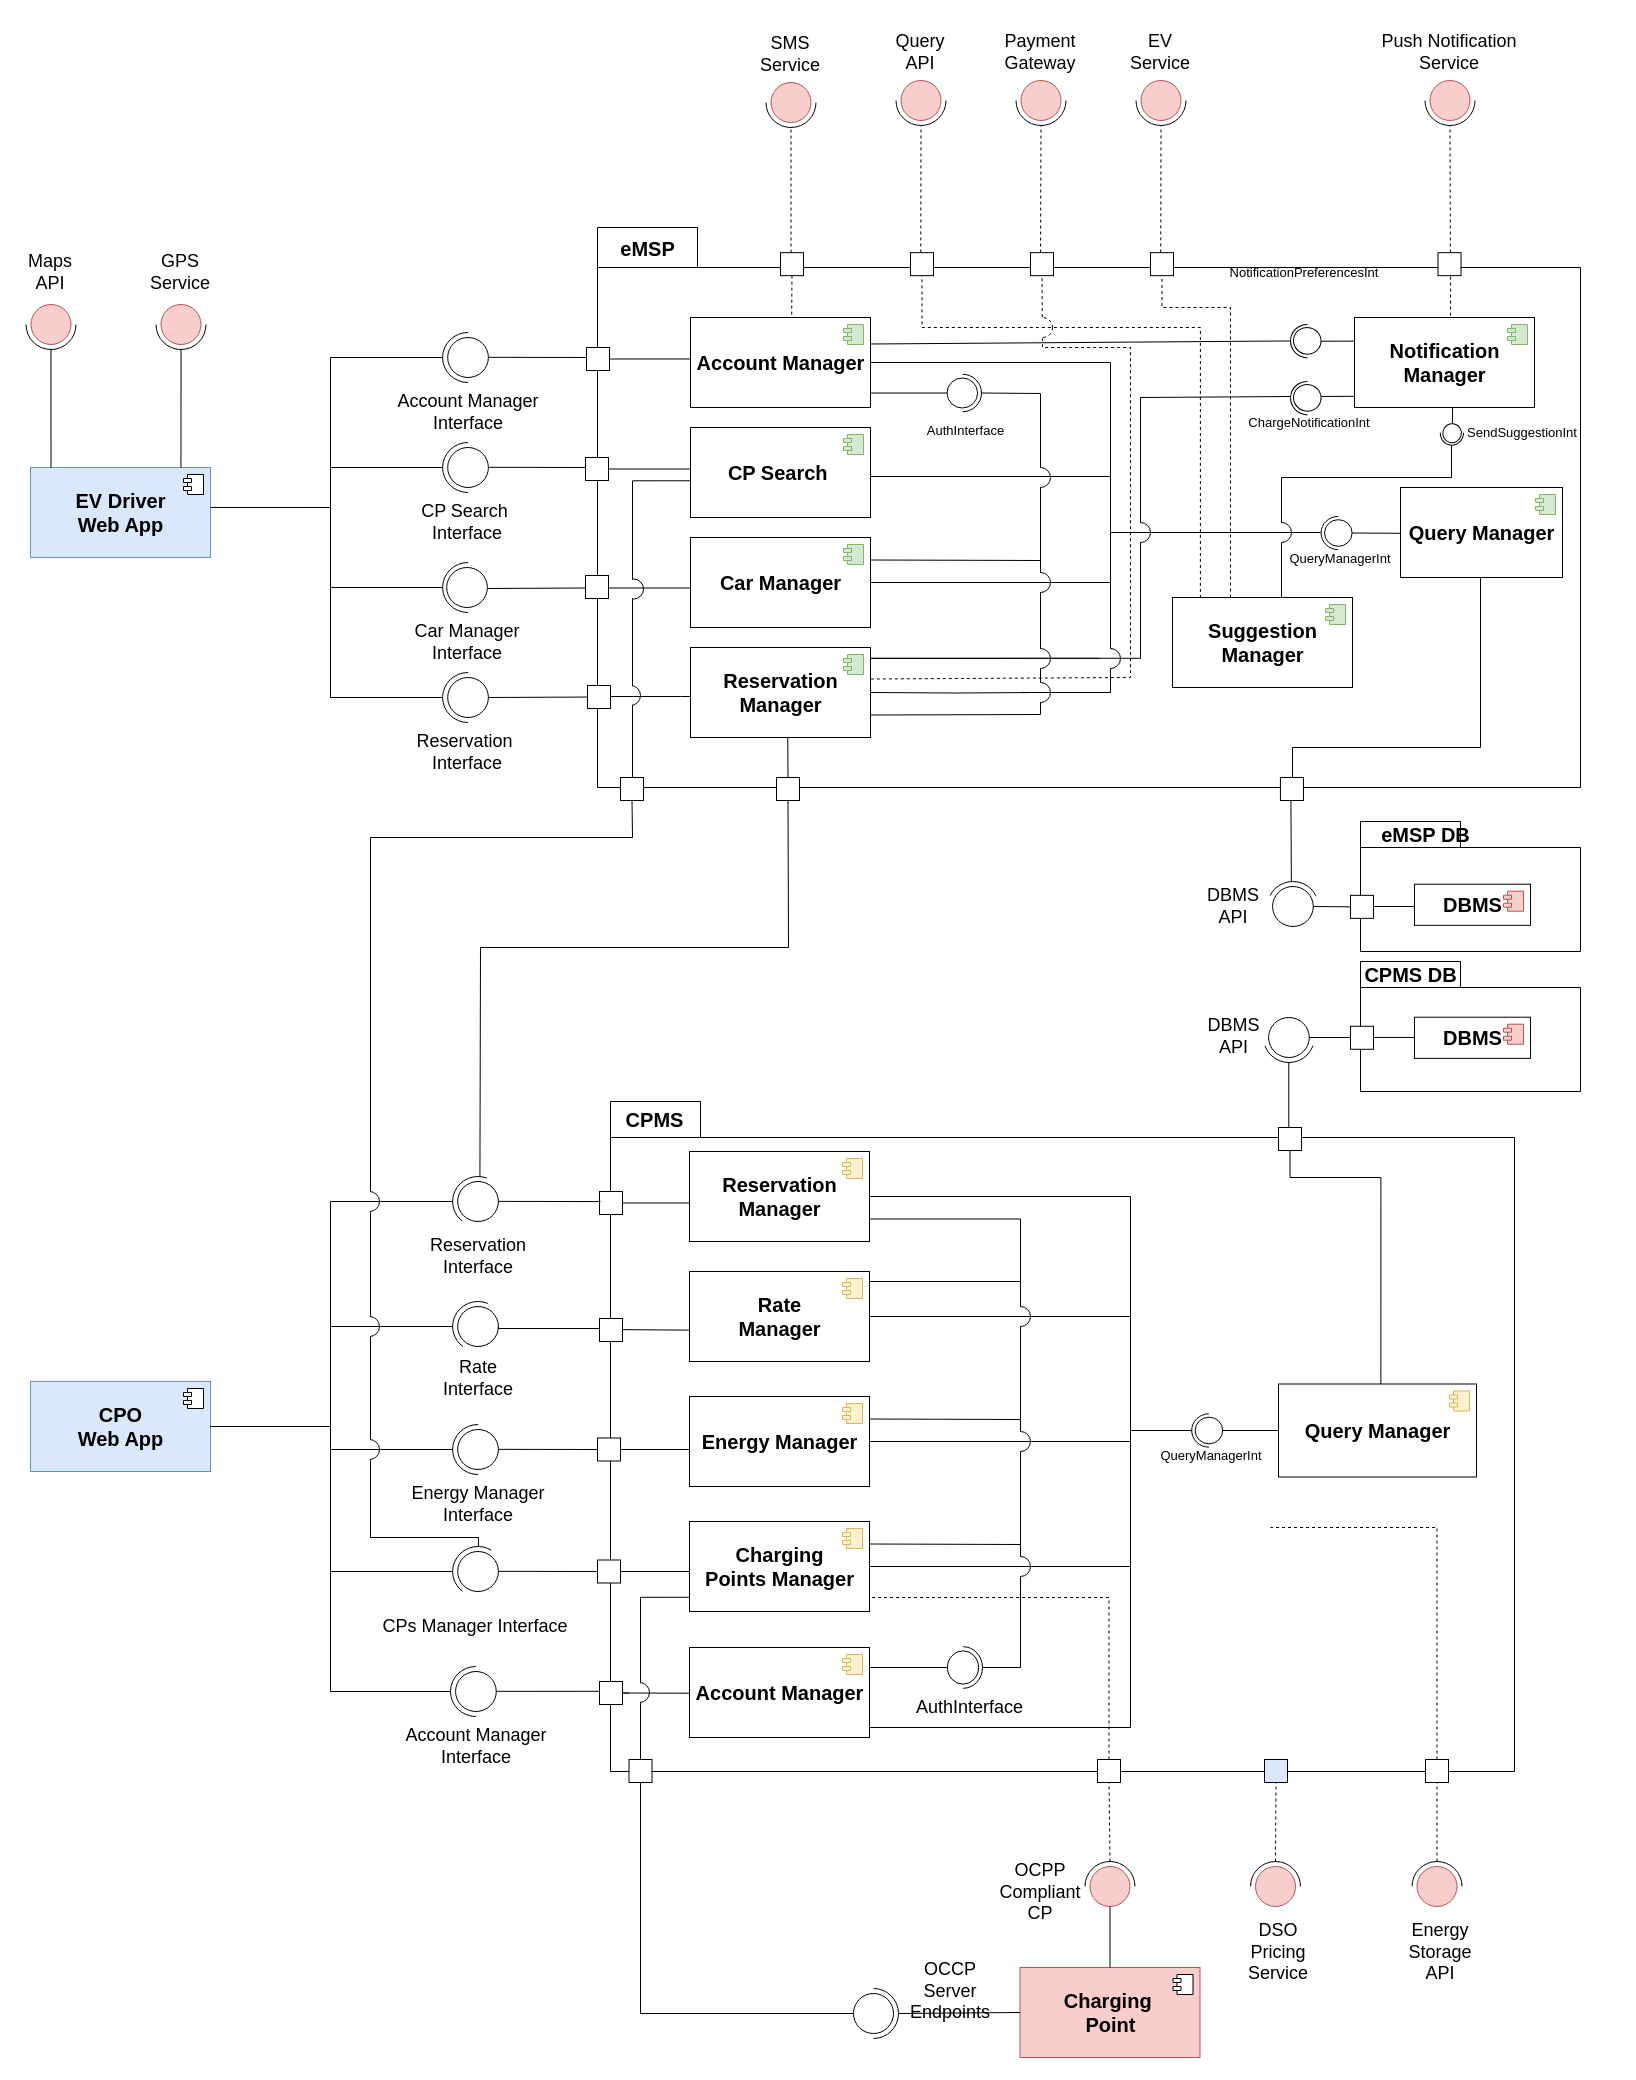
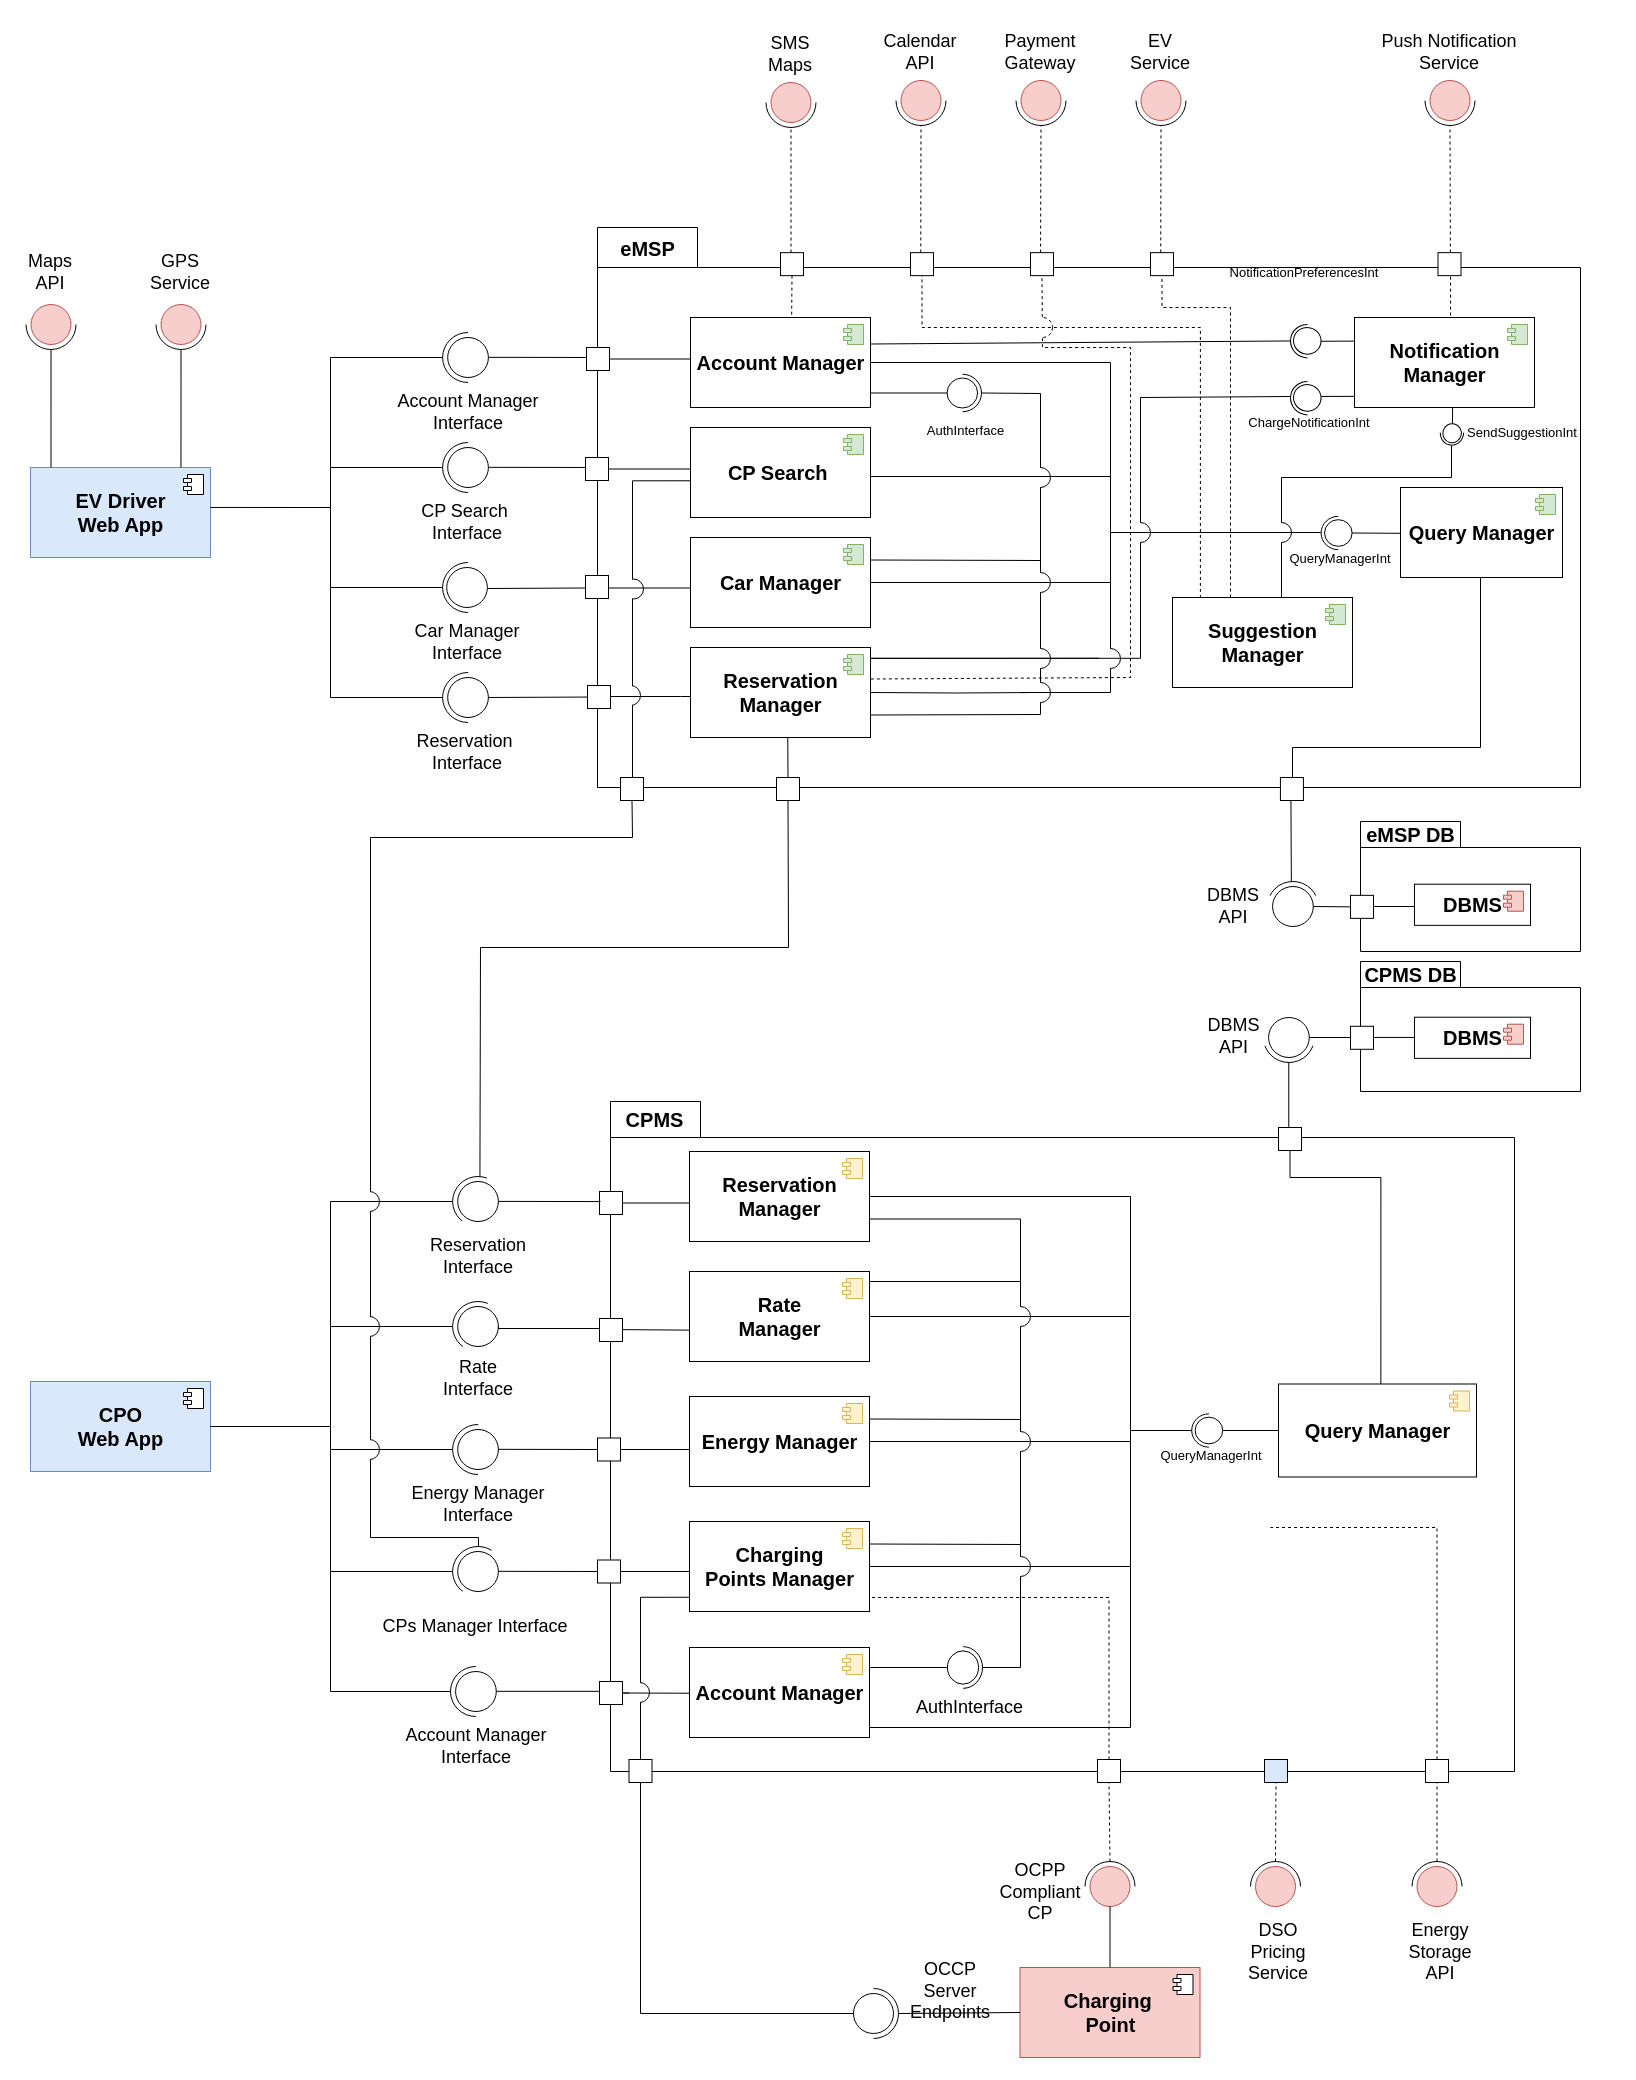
node "QueryAPI": label "QueryAPI" -> "CalendarAPI"
node "SMS Service": label "SMS Service" -> "SMS Maps"
node "eMSP DB": moved (1426, 835) -> (1411, 835)
